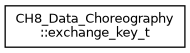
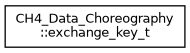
node "CH8_Data_Choreography ::exchange_key_t": label "CH8_Data_Choreography ::exchange_key_t" -> "CH4_Data_Choreography ::exchange_key_t"
